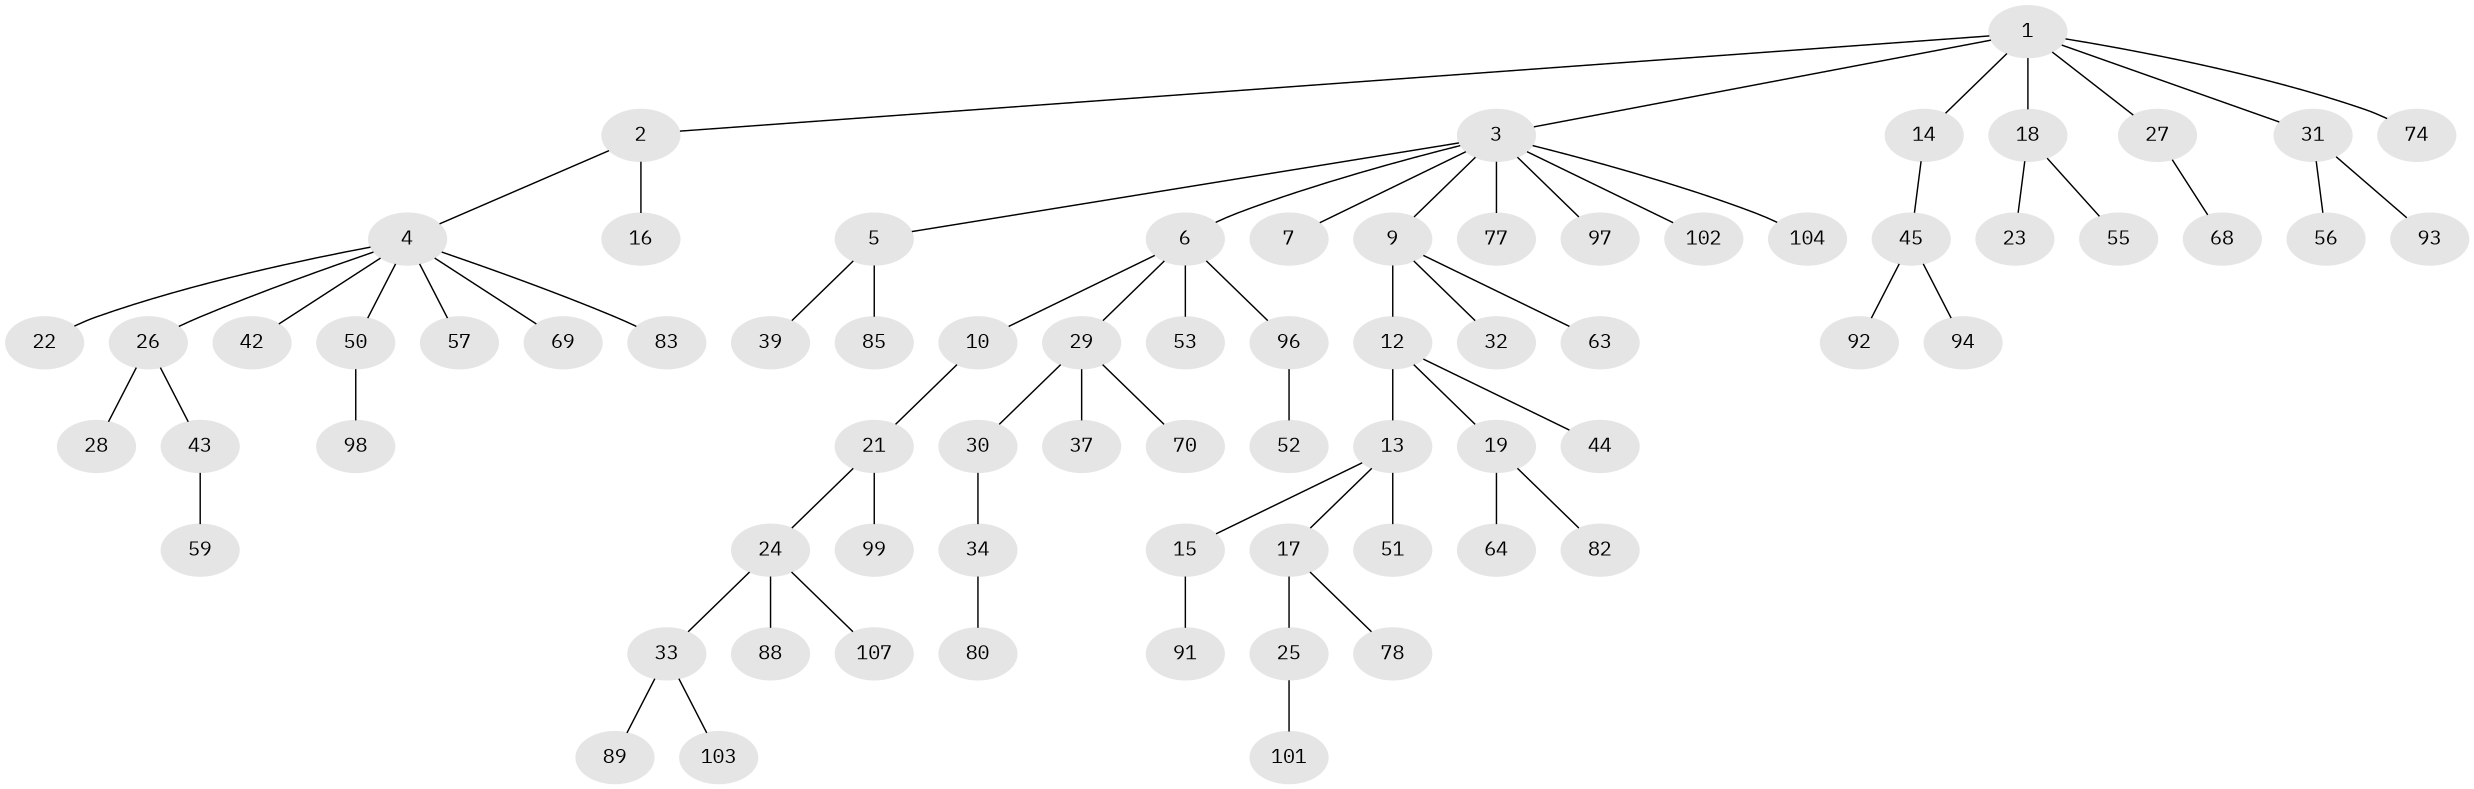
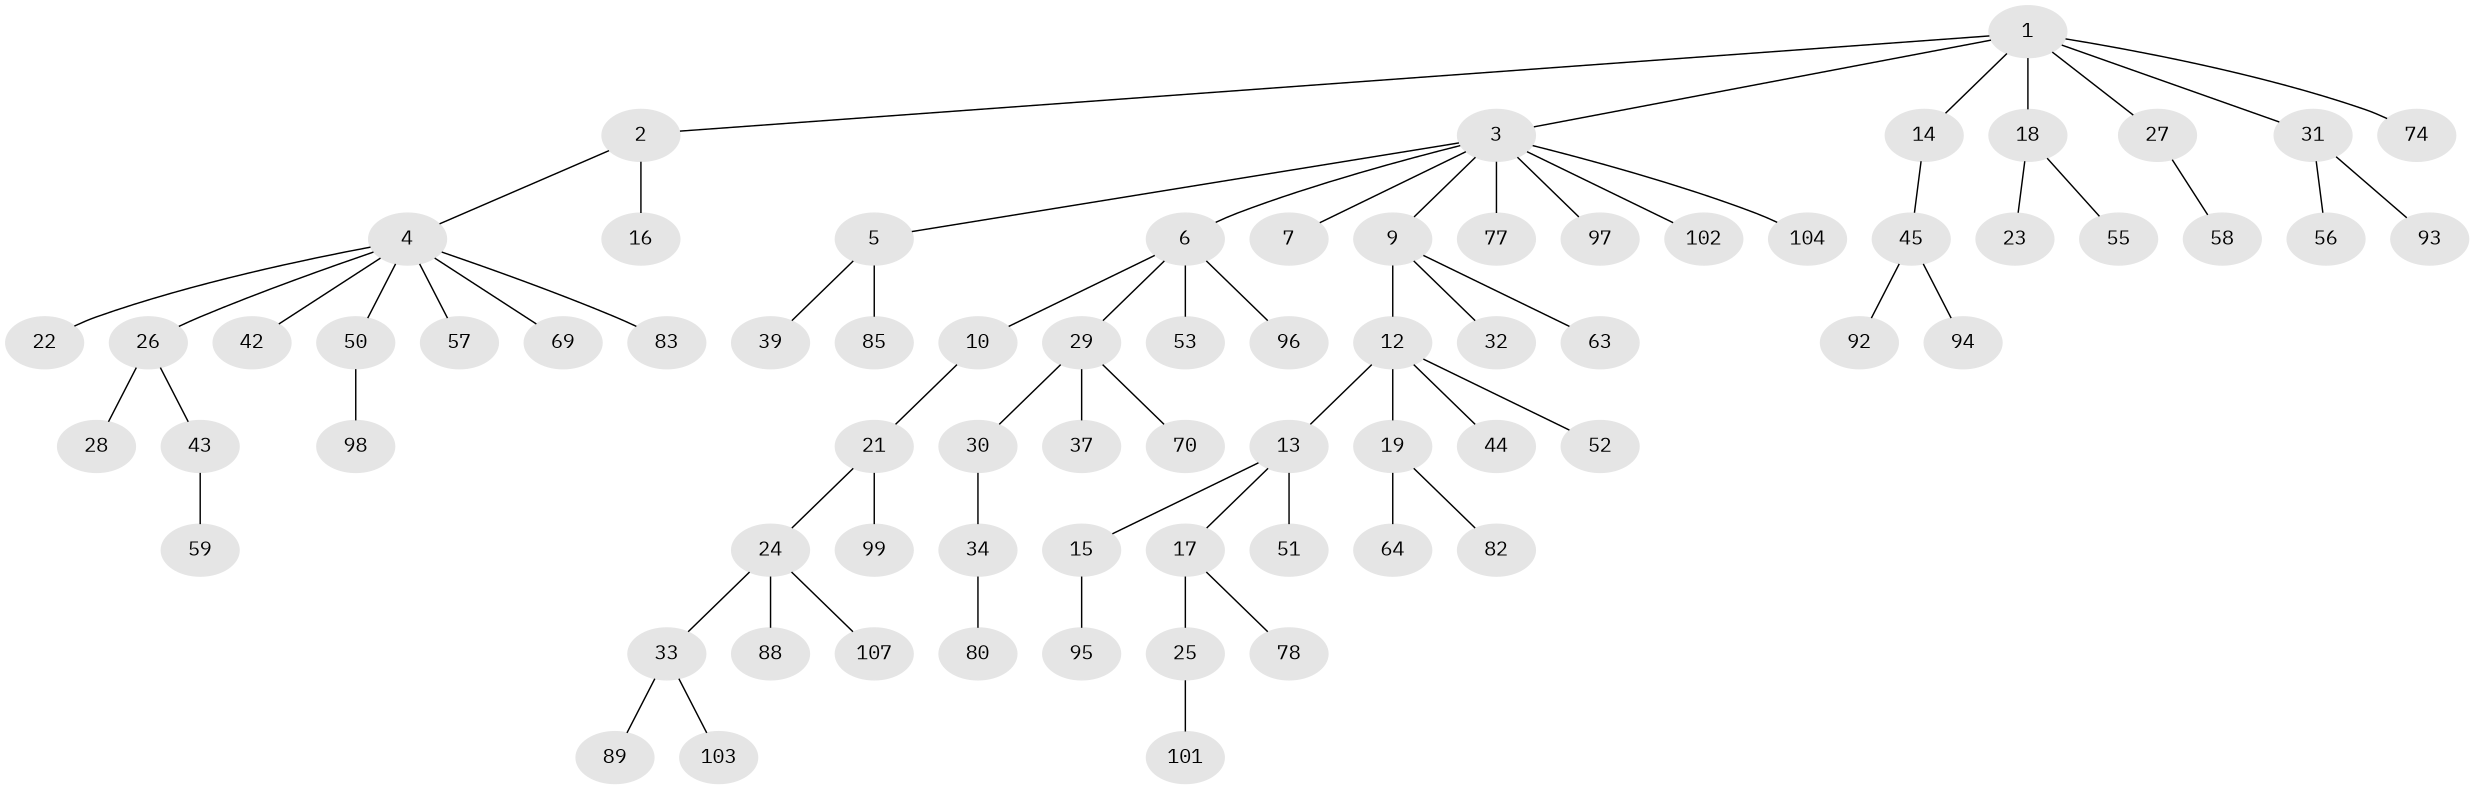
node "68": label "68" -> "58"
edge "96" -- "52": now "12" -- "52"
node "91": label "91" -> "95"
